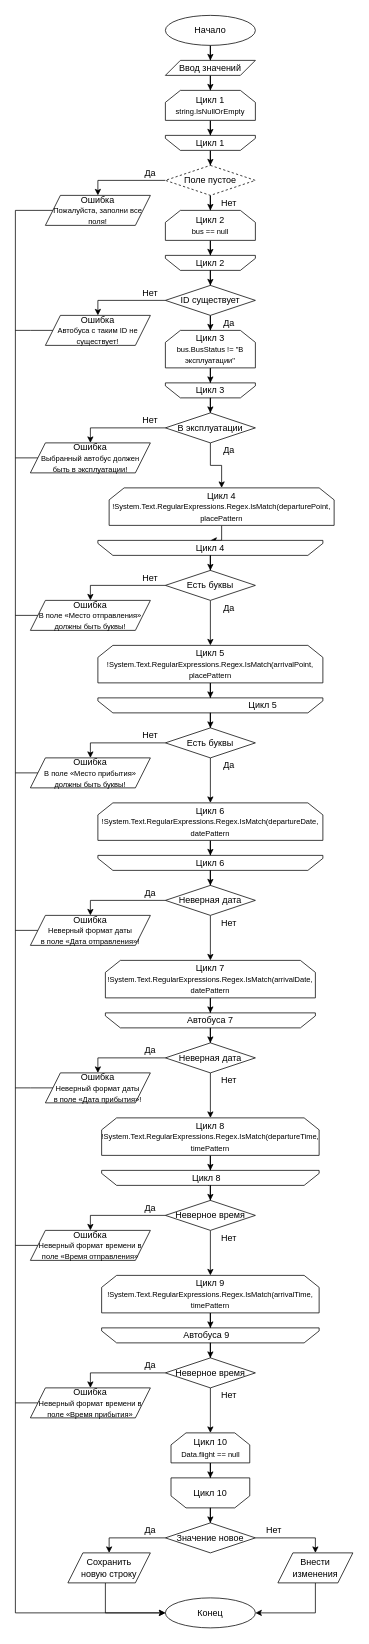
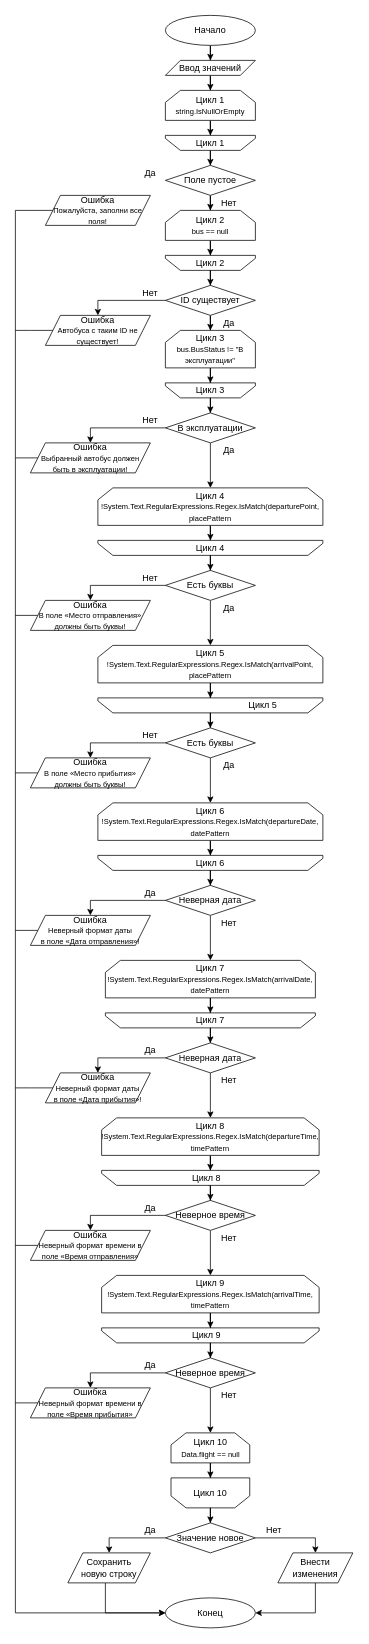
edge "Поле пустое" -> "Ошибка Пожалуйста, заполни все поля!": removed
node "Поле пустое": style dashed -> solid
node "Цикл 4 !System.Text.RegularExpressions.Regex.IsMatch(departurePoint, placePattern": moved (222, 507) -> (210, 507)
node "Автобуса 7": label "Автобуса 7" -> "Цикл 7"
node "Автобуса 9": label "Автобуса 9" -> "Цикл 9"
